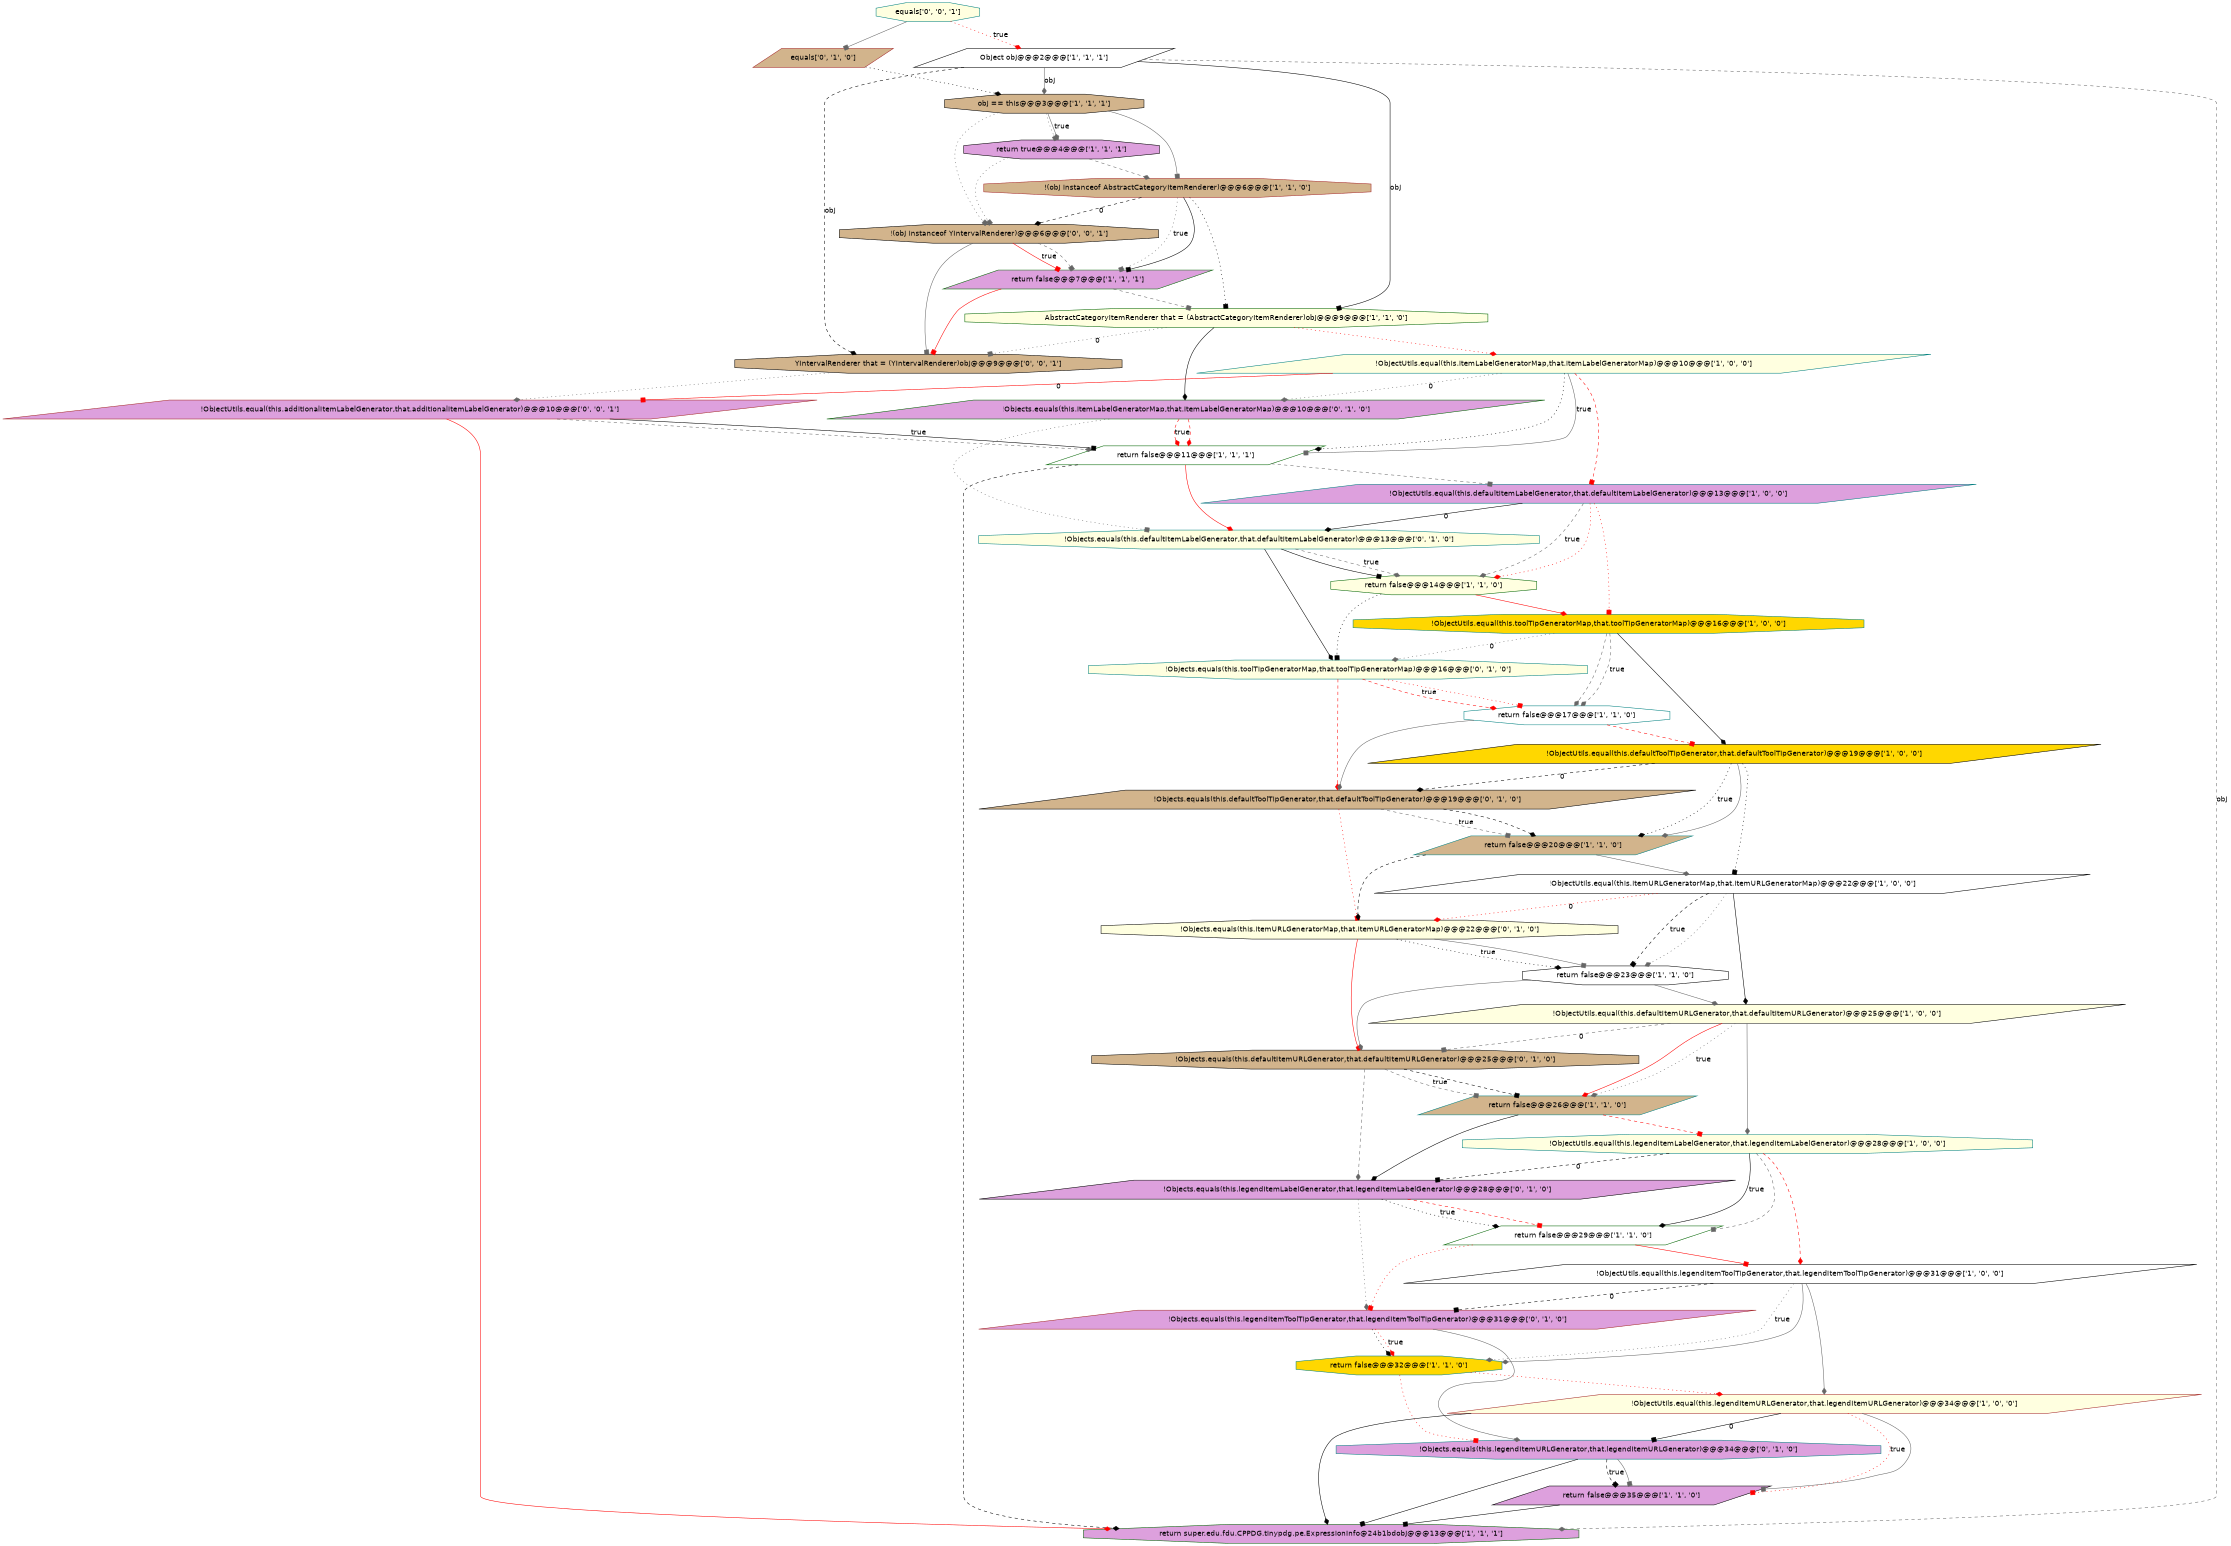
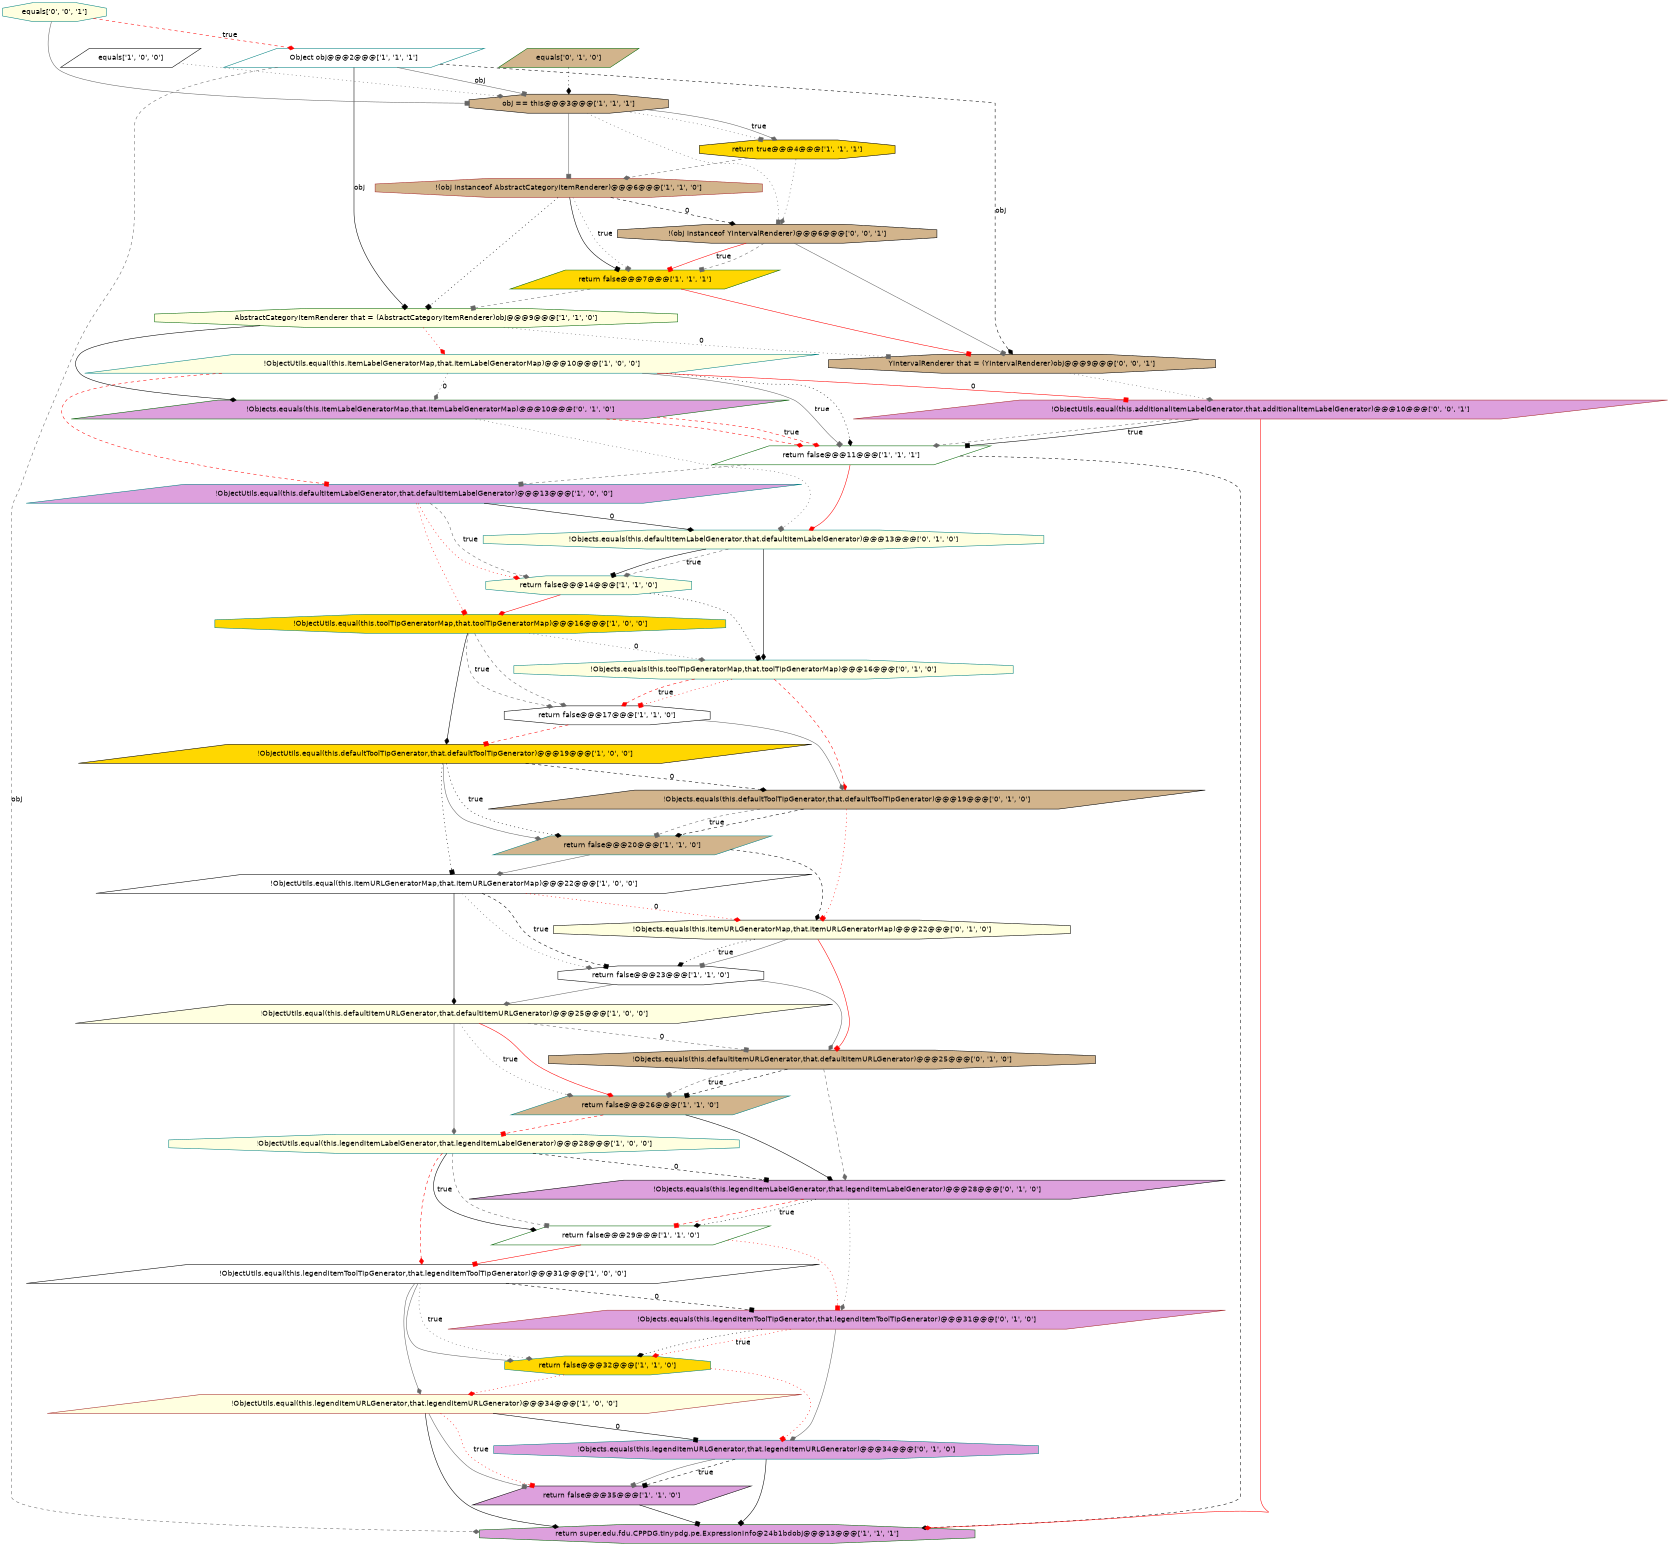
edge "equals['0', '0', '1']" -> "equals['0', '1', '0']": now "equals['0', '0', '1']" -> "obj == this@@@3@@@['1', '1', '1']"
edge "equals['0', '0', '1']" -> "Object obj@@@2@@@['1', '1', '1']": style dotted -> dashed
node "equals['1', '0', '0']": added
node "equals['0', '1', '0']": color brown -> darkgreen
node "Object obj@@@2@@@['1', '1', '1']": color black -> teal
edge "Object obj@@@2@@@['1', '1', '1']" -> "obj == this@@@3@@@['1', '1', '1']": arrowhead diamond -> box
node "return true@@@4@@@['1', '1', '1']": fillcolor plum -> gold
edge "return true@@@4@@@['1', '1', '1']" -> "!(obj instanceof YIntervalRenderer)@@@6@@@['0', '0', '1']": arrowhead box -> diamond
node "return false@@@7@@@['1', '1', '1']": fillcolor plum -> gold
node "return false@@@14@@@['1', '1', '0']": color darkgreen -> teal
node "return false@@@17@@@['1', '1', '0']": color teal -> black
